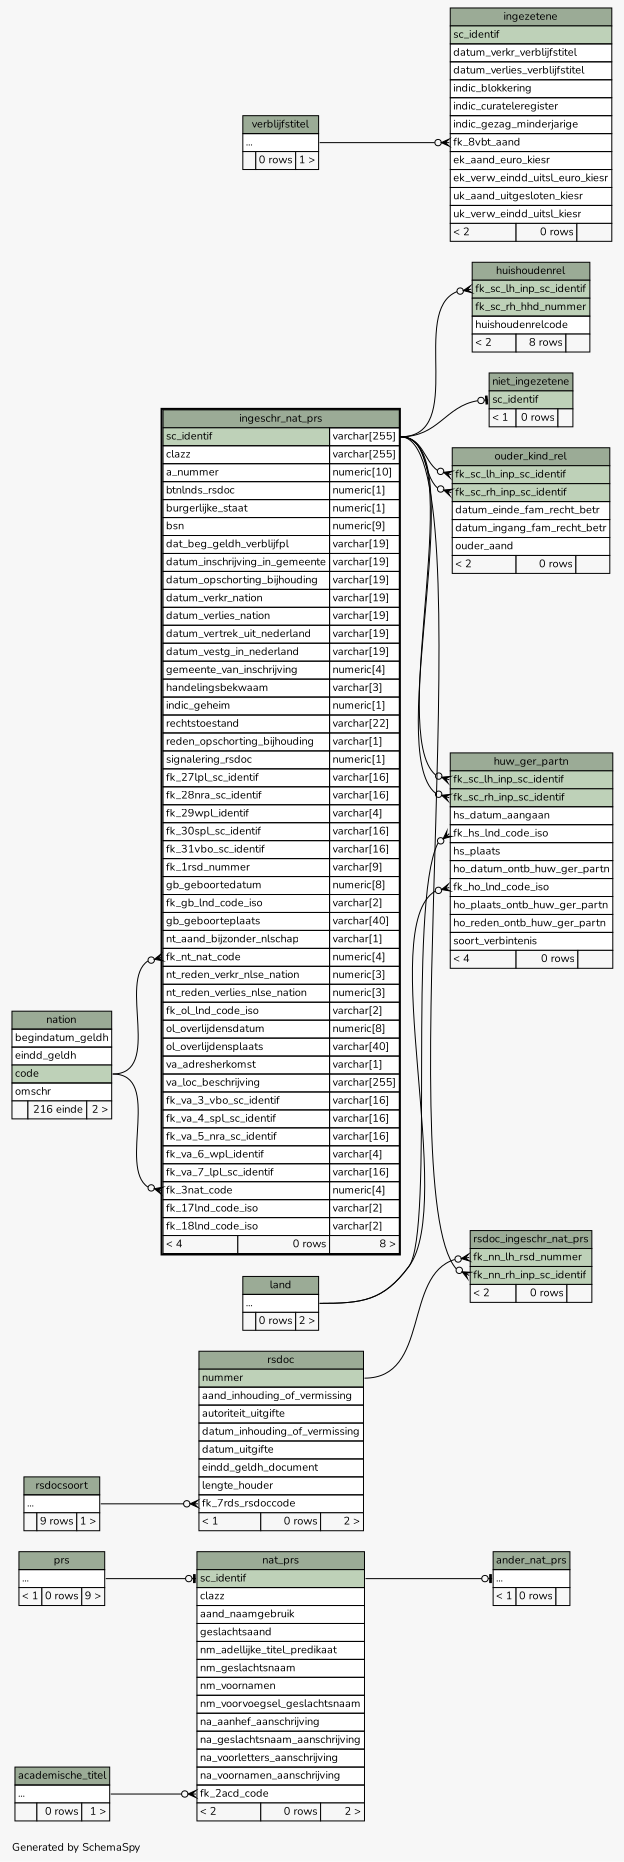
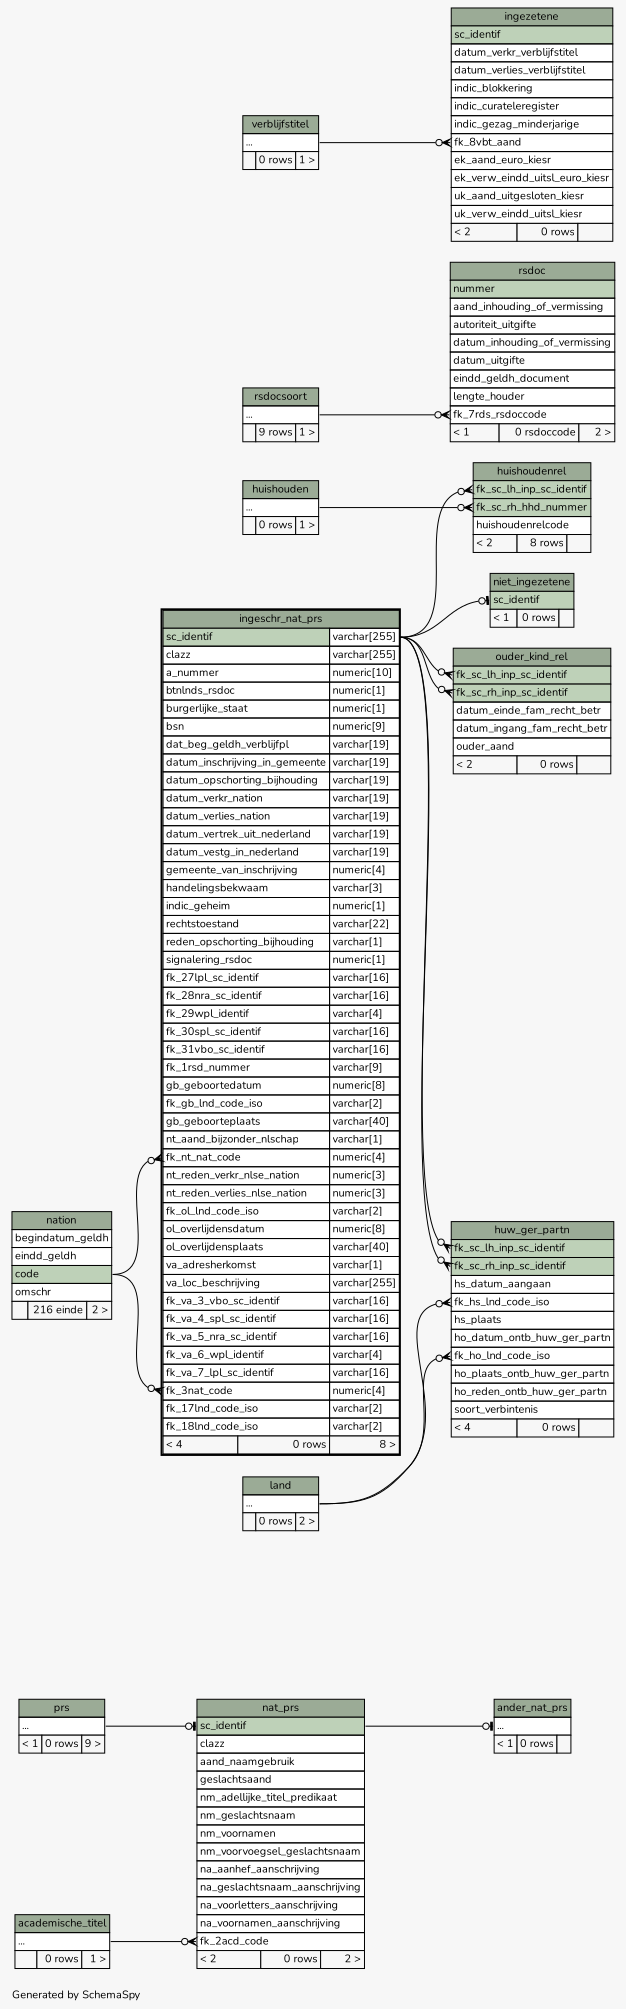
node "huishouden": added
node "rsdoc_ingeschr_nat_prs": removed
node "rsdoc": text "0 rows" -> "0 rsdoccode"
